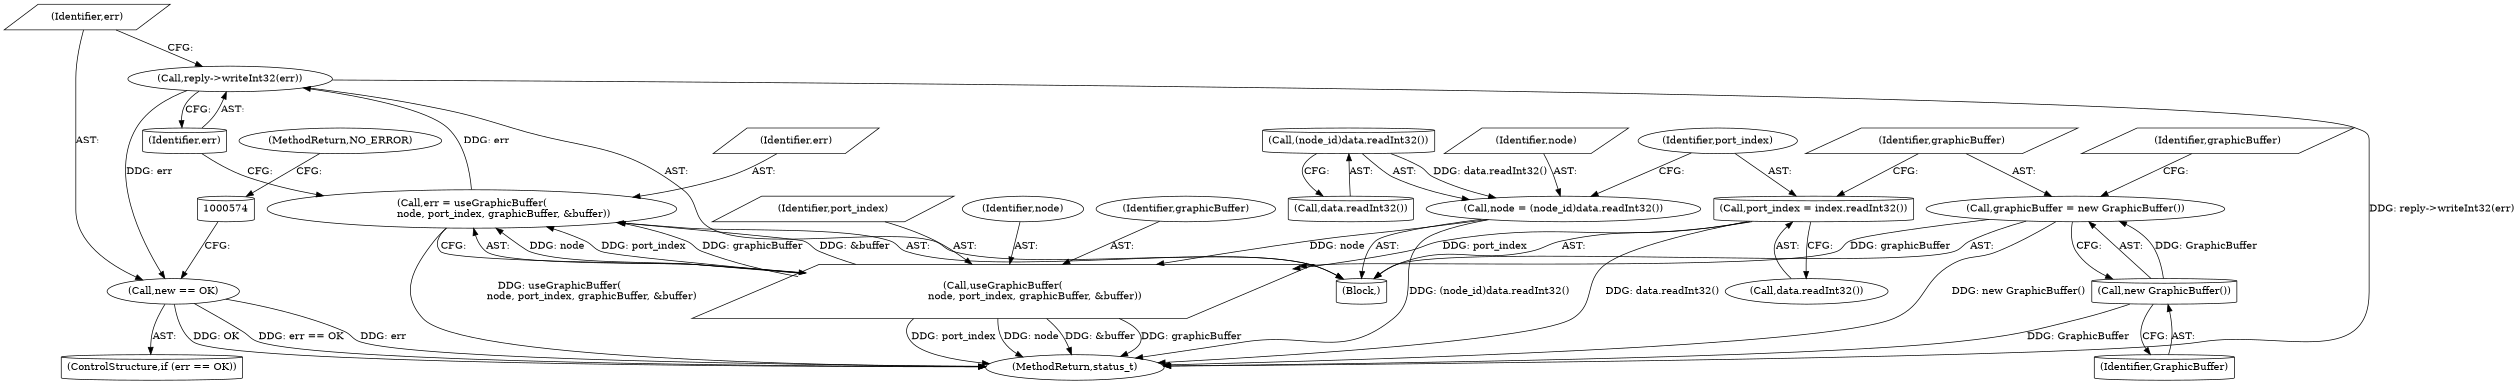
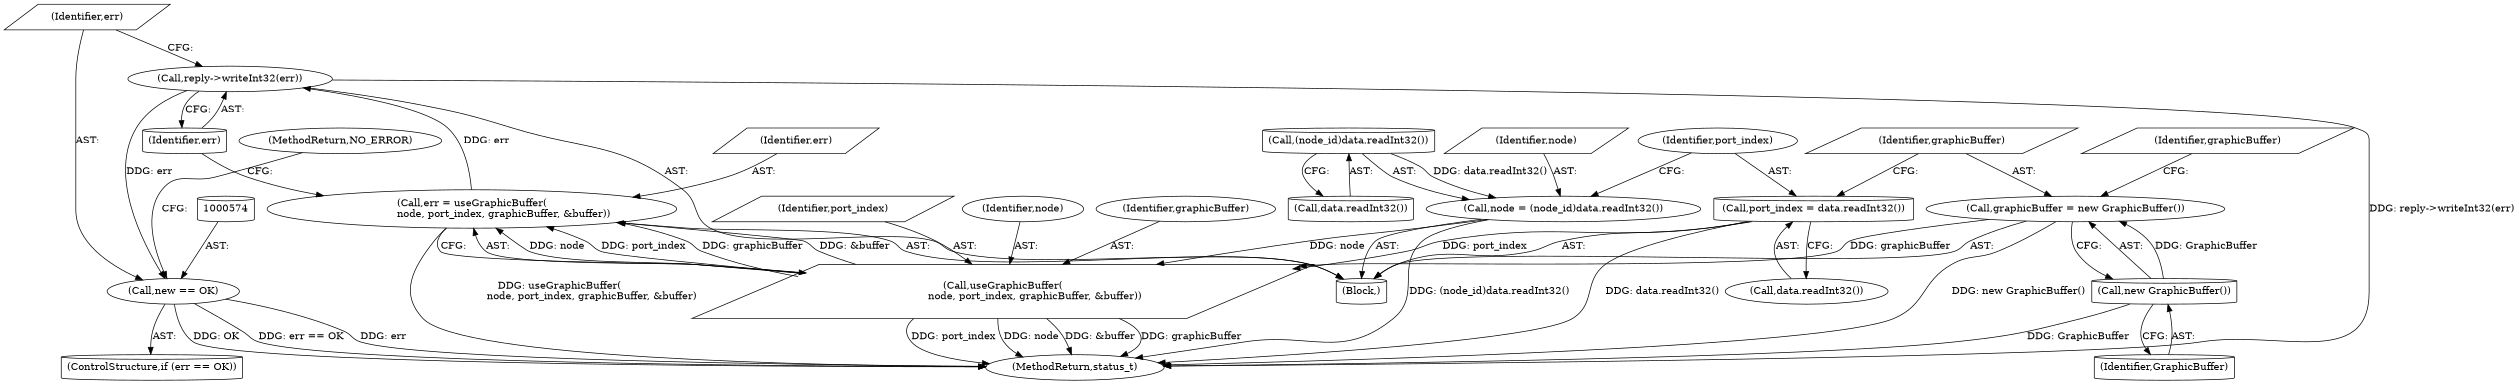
edge "(MethodReturn,NO_ERROR)" -> "1000574": now "(MethodReturn,NO_ERROR)" -> "(Call,new == OK)"
node "(Call,port_index = index.readInt32())": label "(Call,port_index = index.readInt32())" -> "(Call,port_index = data.readInt32())"
edge "1000574" -> "(Call,new == OK)": label "CFG: " -> "AST: "
